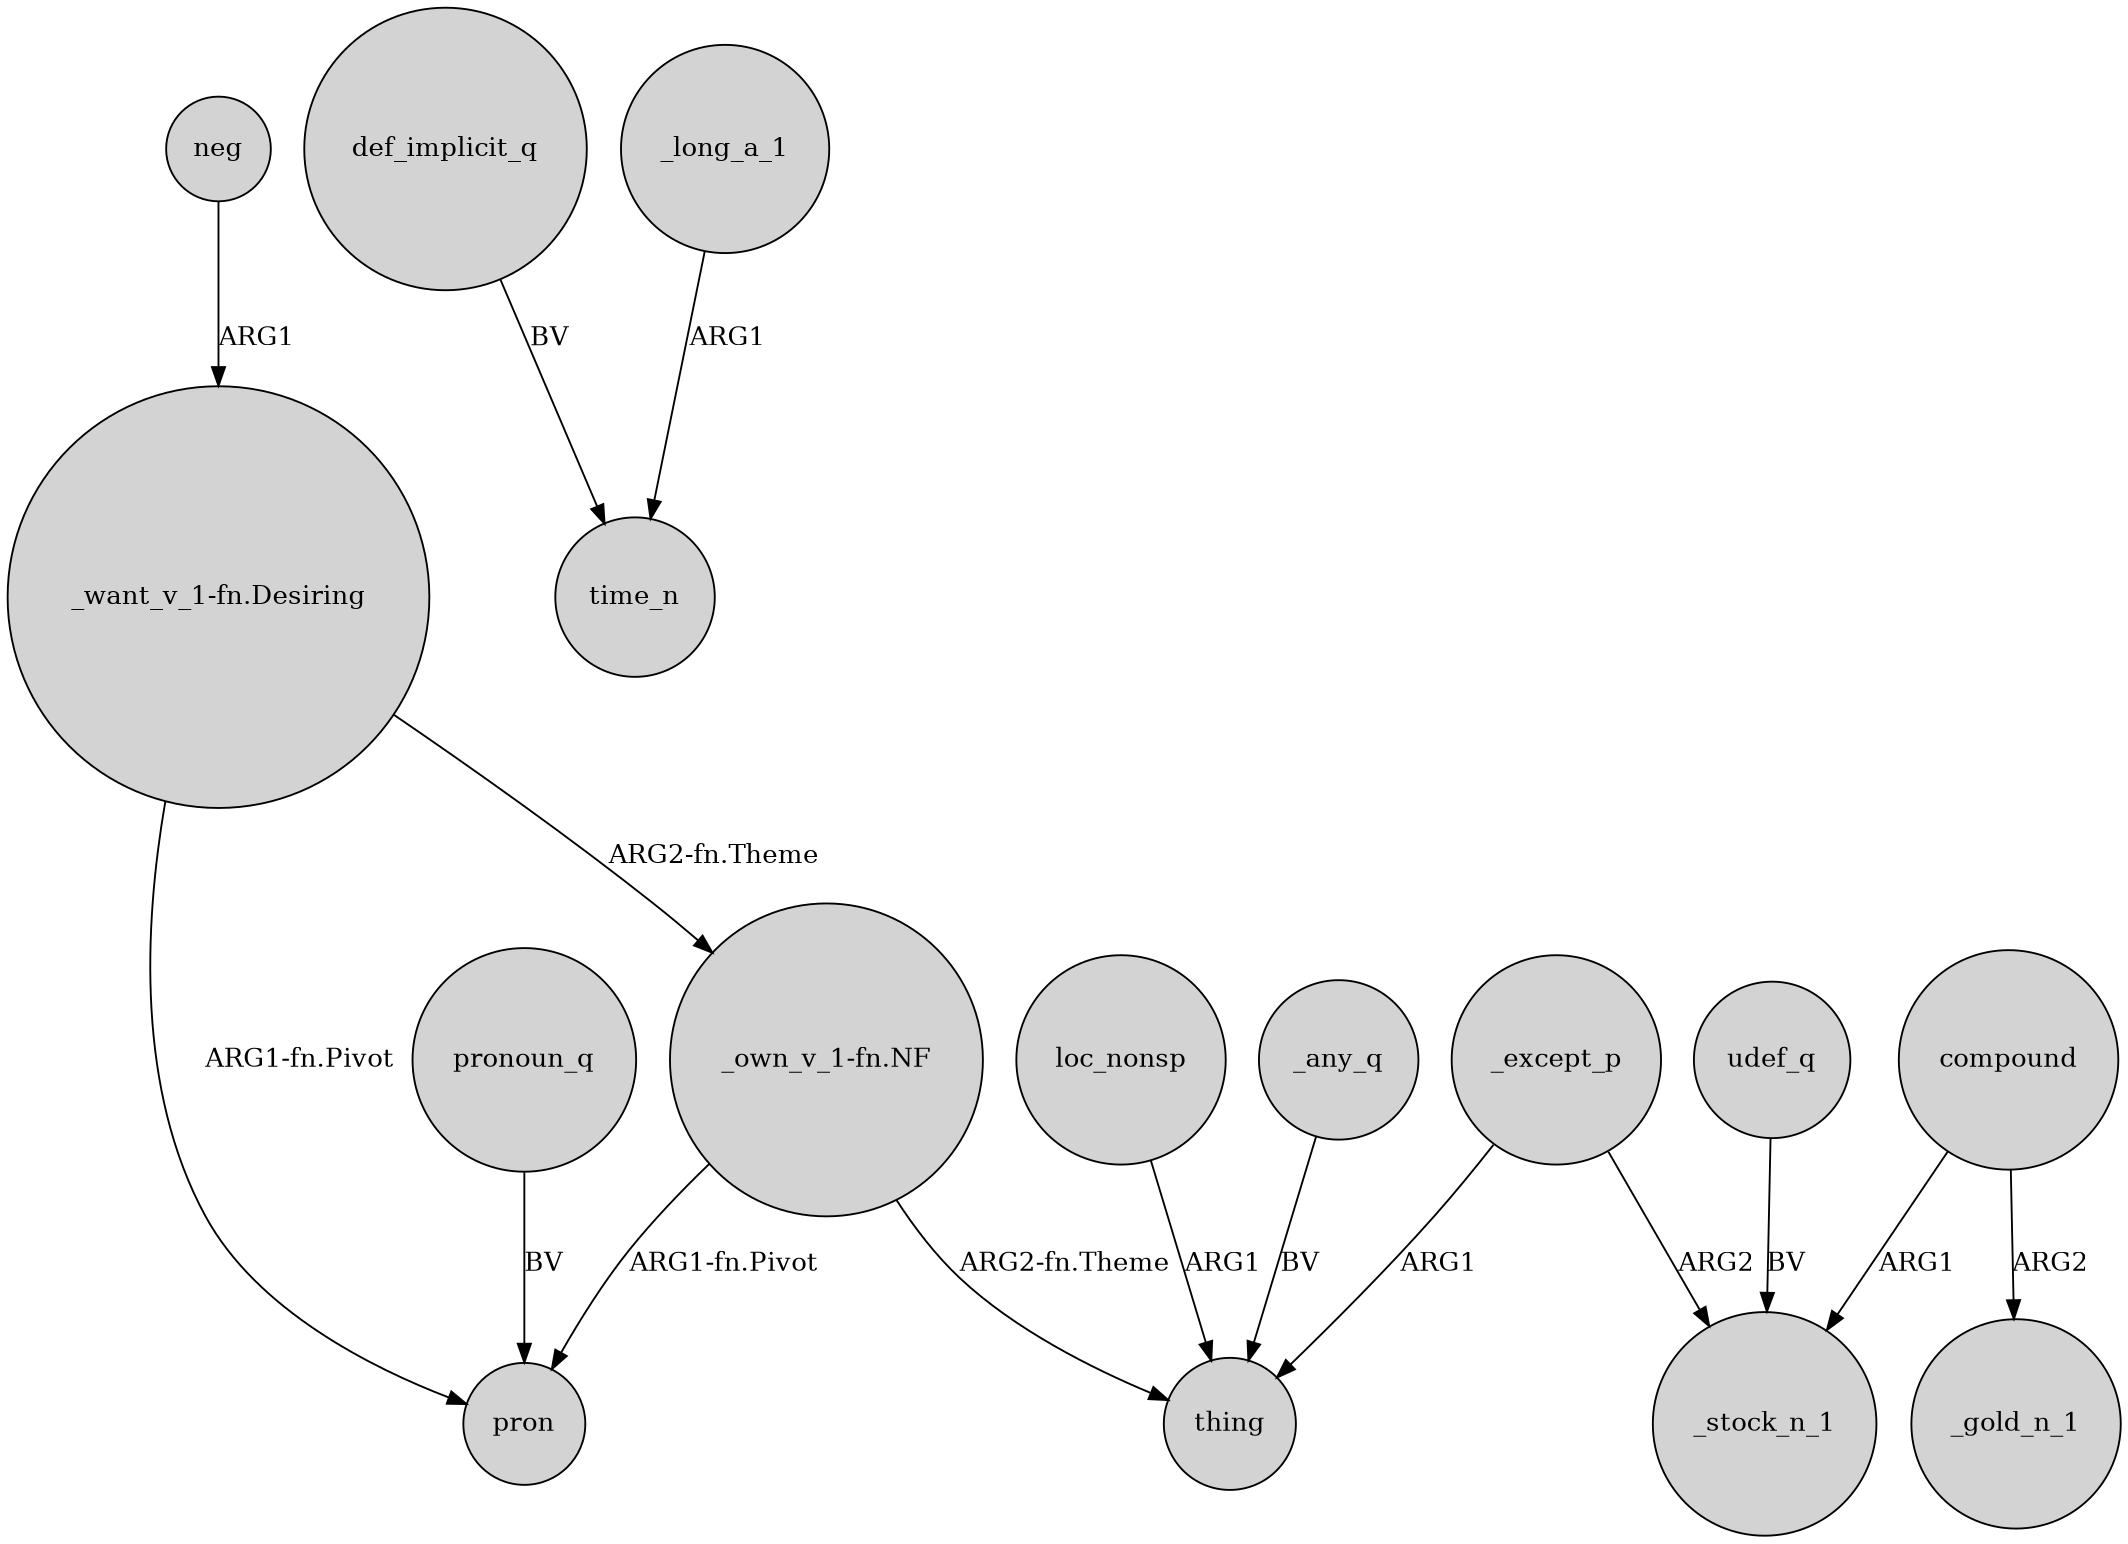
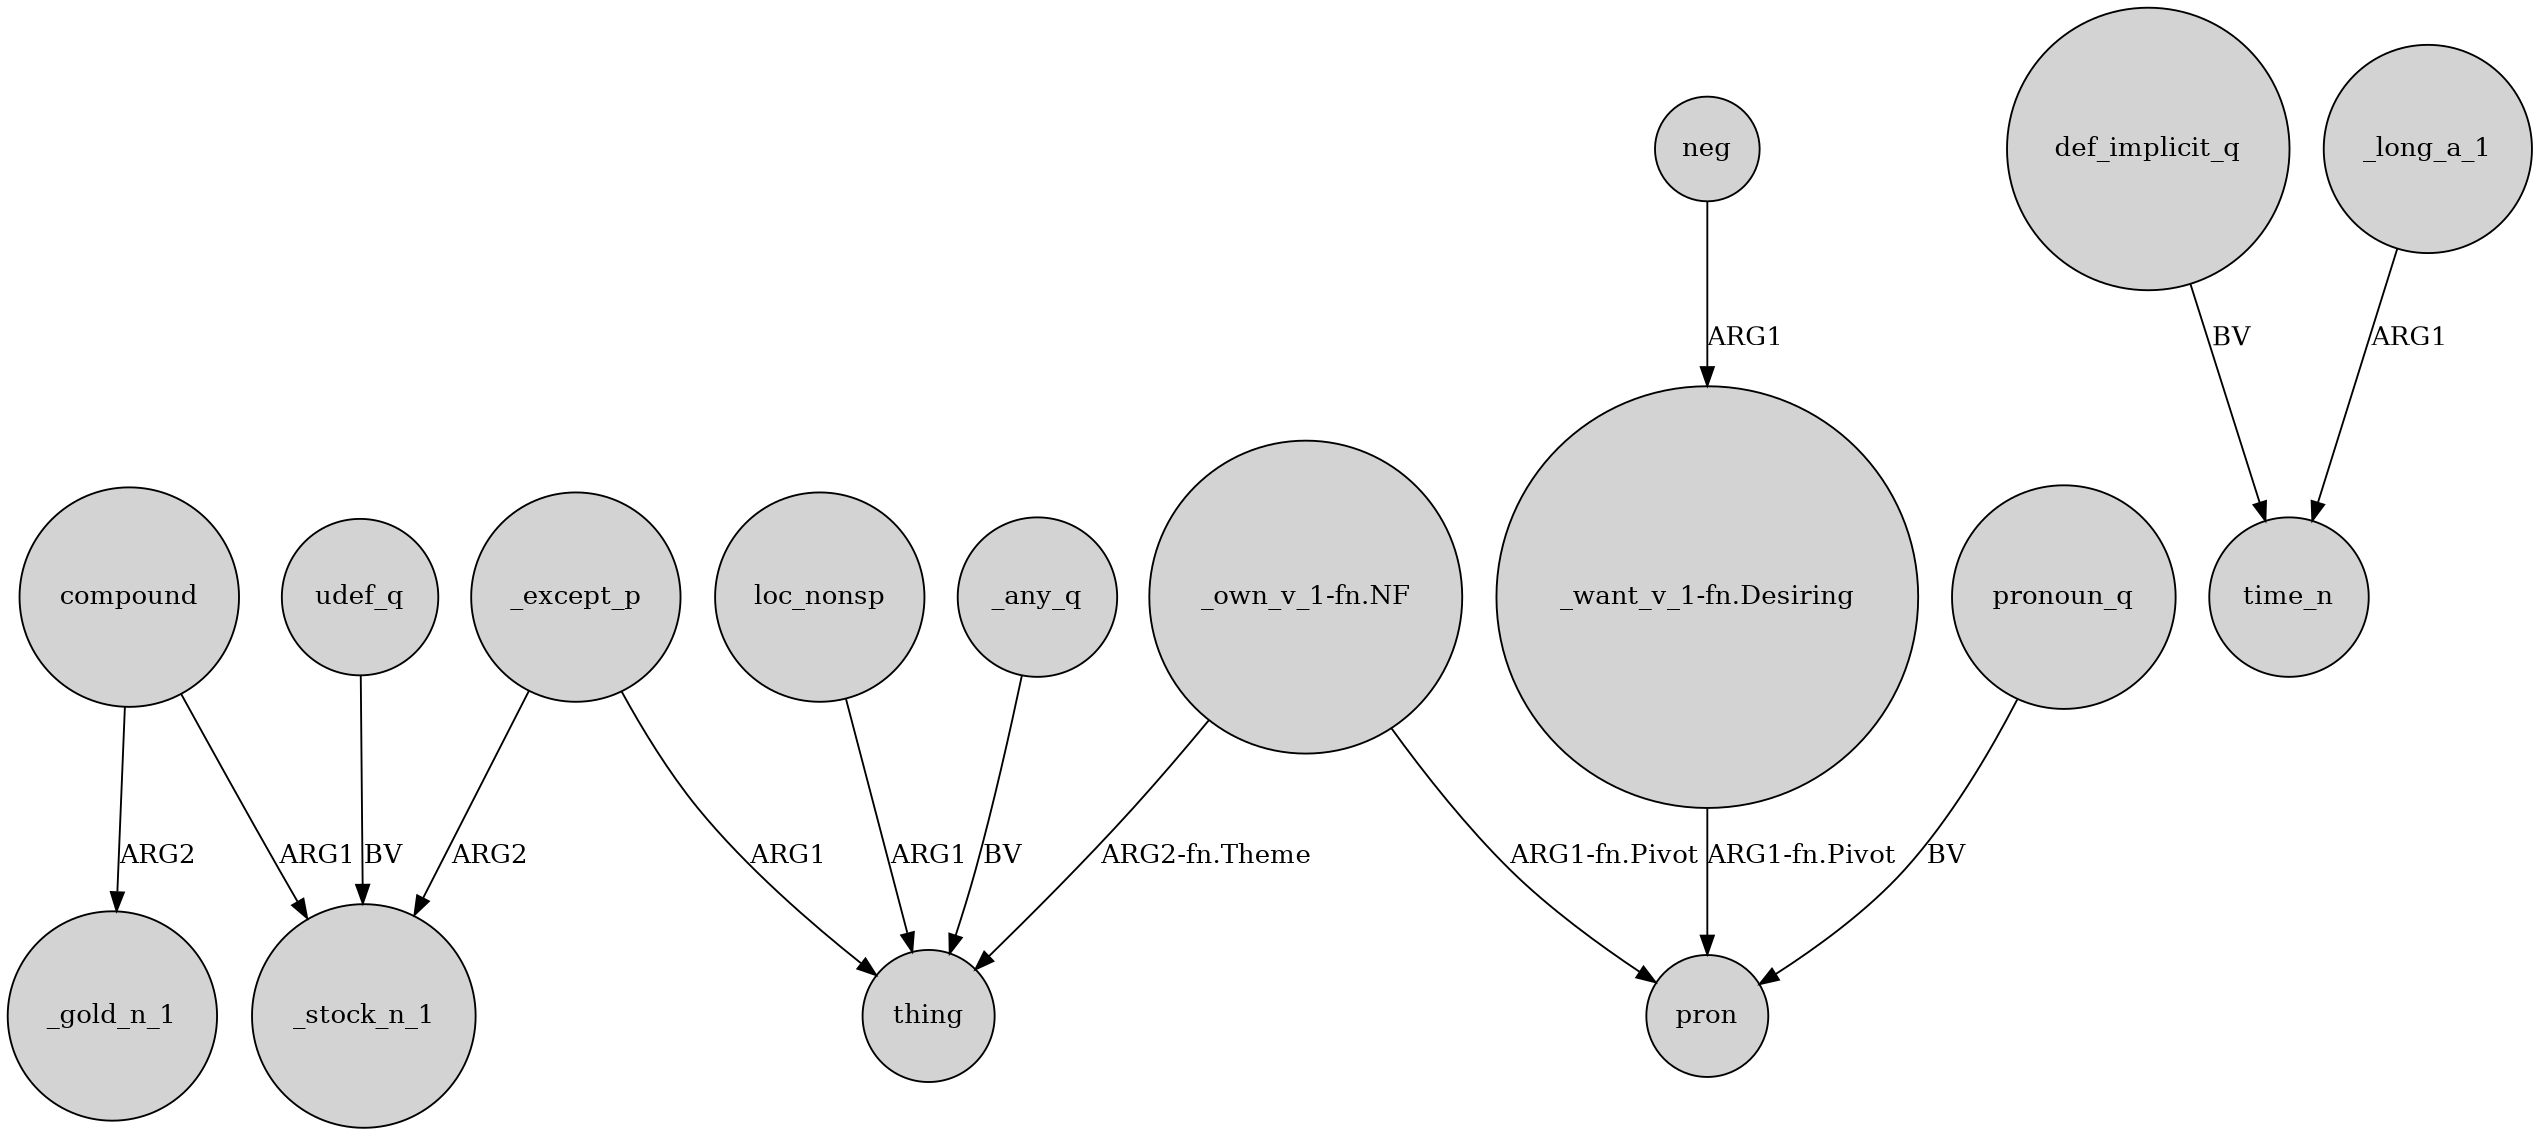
edge "_want_v_1-fn.Desiring" -> "_own_v_1-fn.NF": removed, label "ARG2-fn.Theme"
